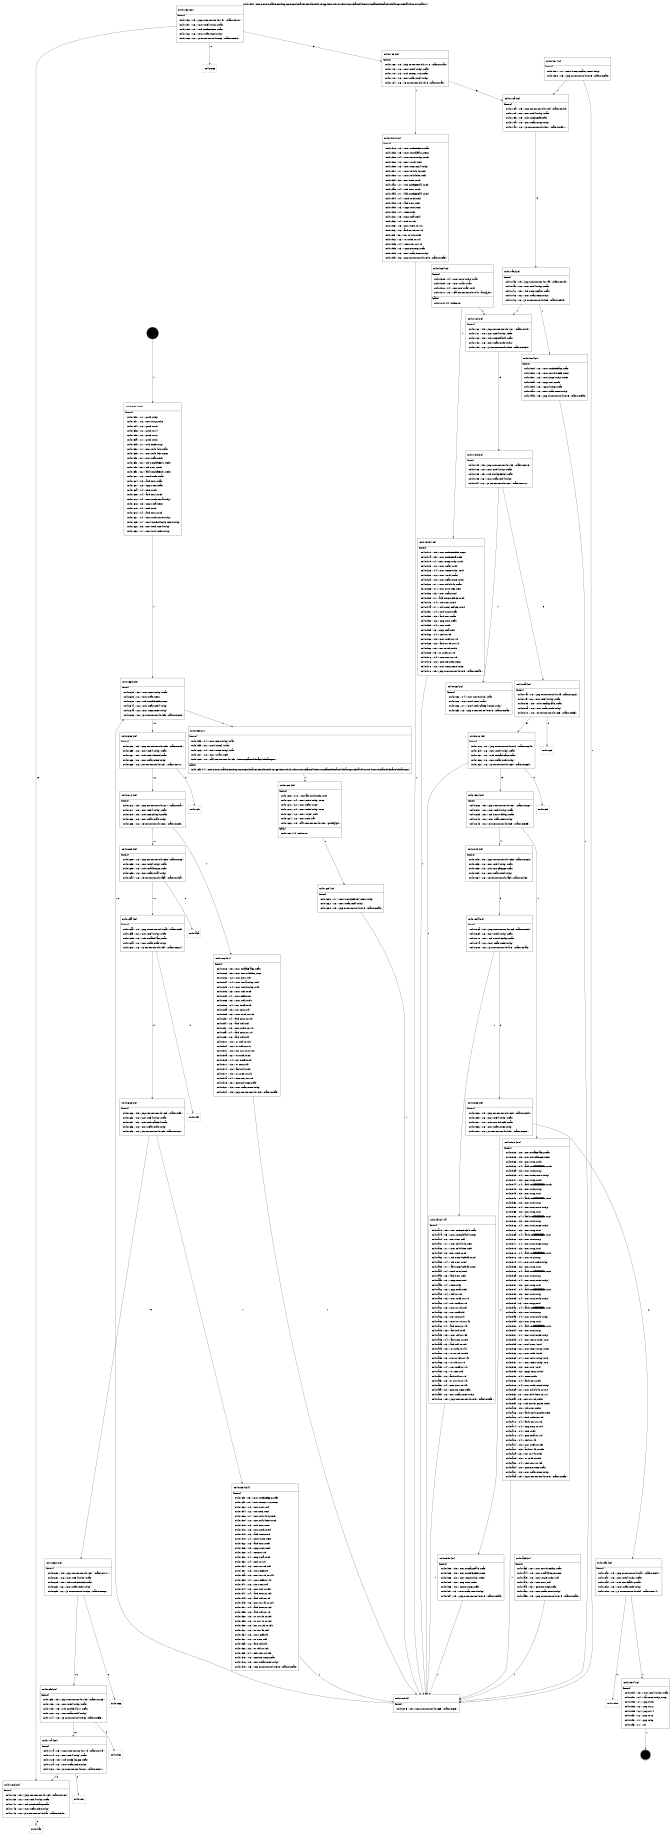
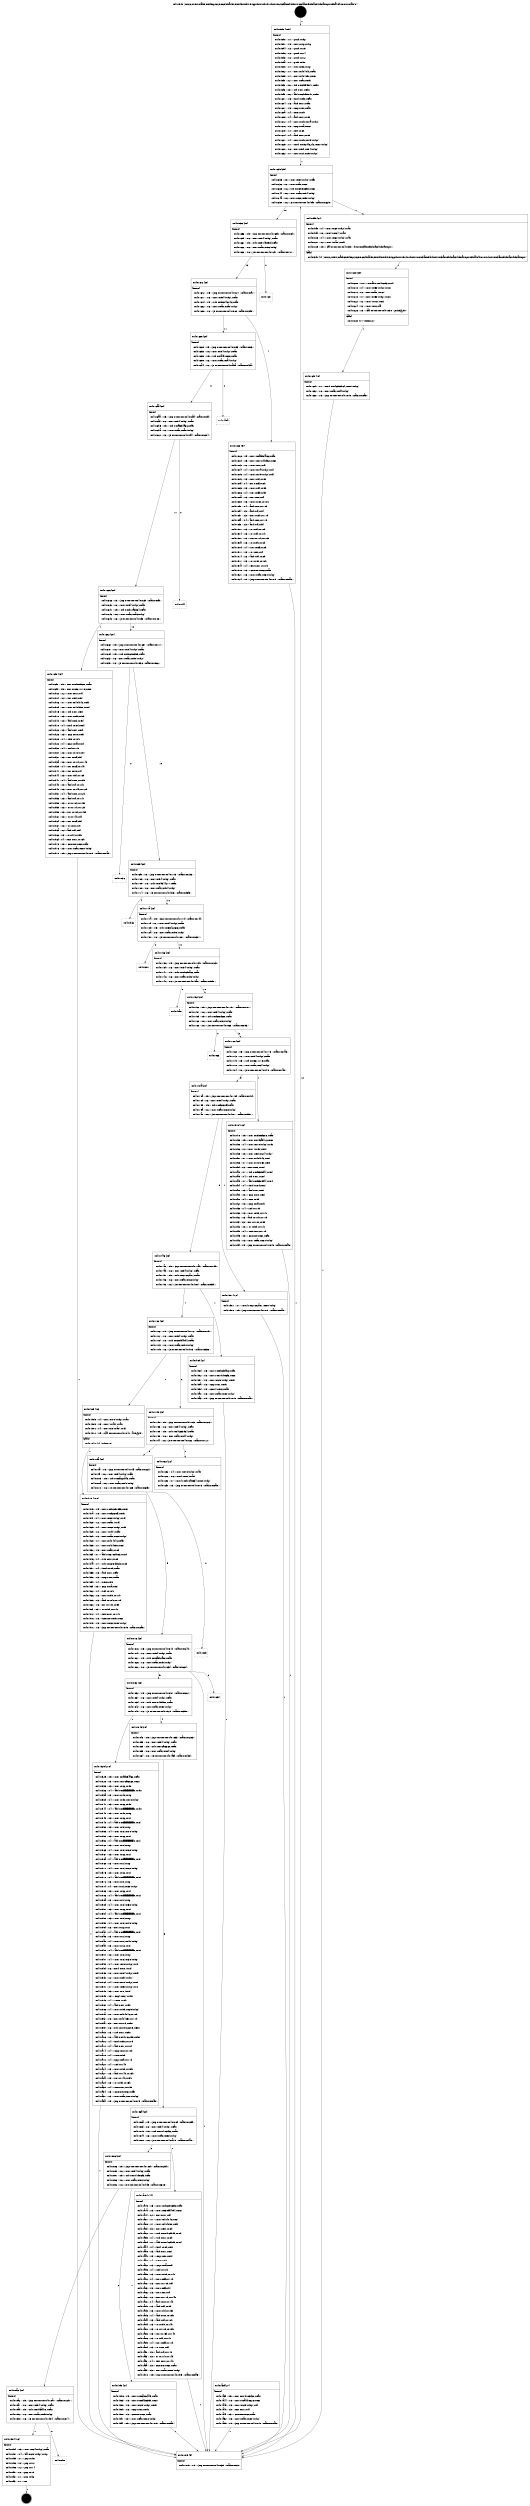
edge "0x401b81 [12]" -> "0x40178a [28]": reversed
edge "0x401b05 [16]" -> "0x4017c2 [28]": reversed
edge "0x401752 [28]" -> "0x401736 [28]": reversed
